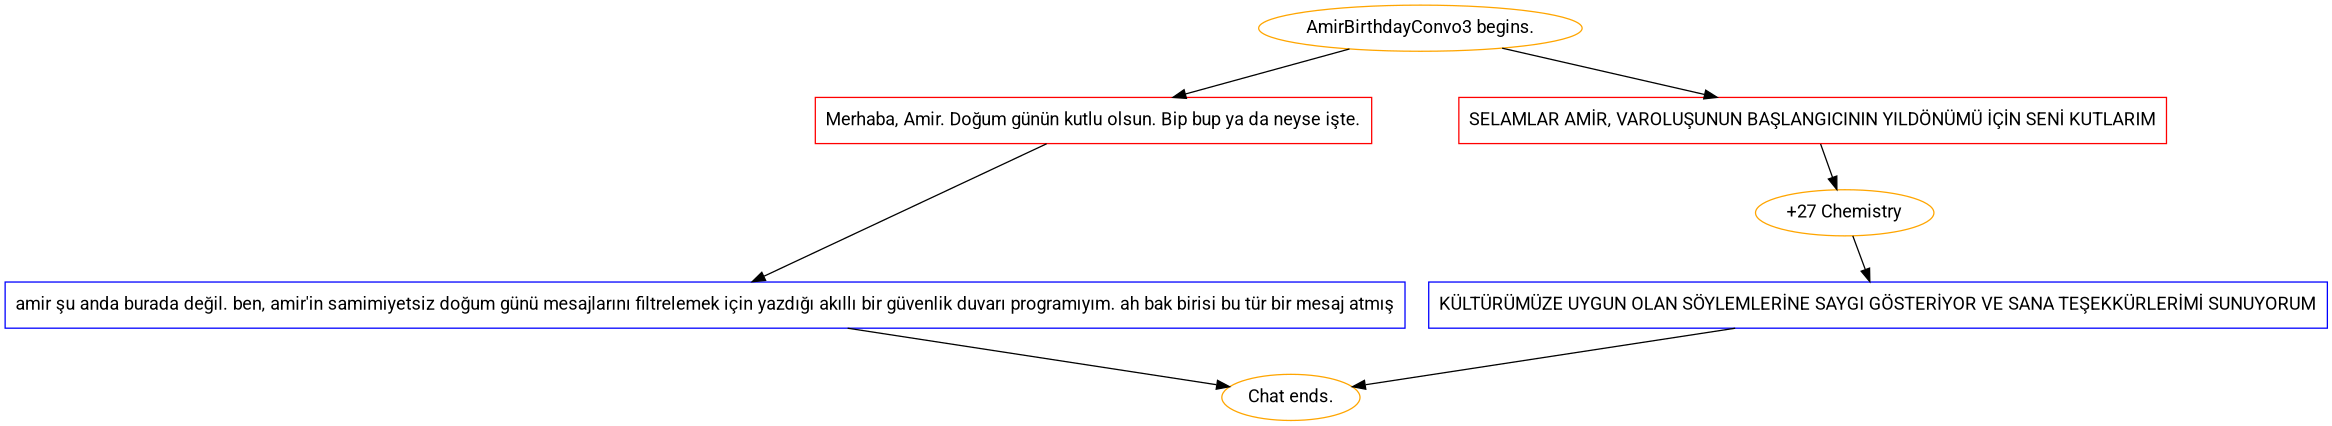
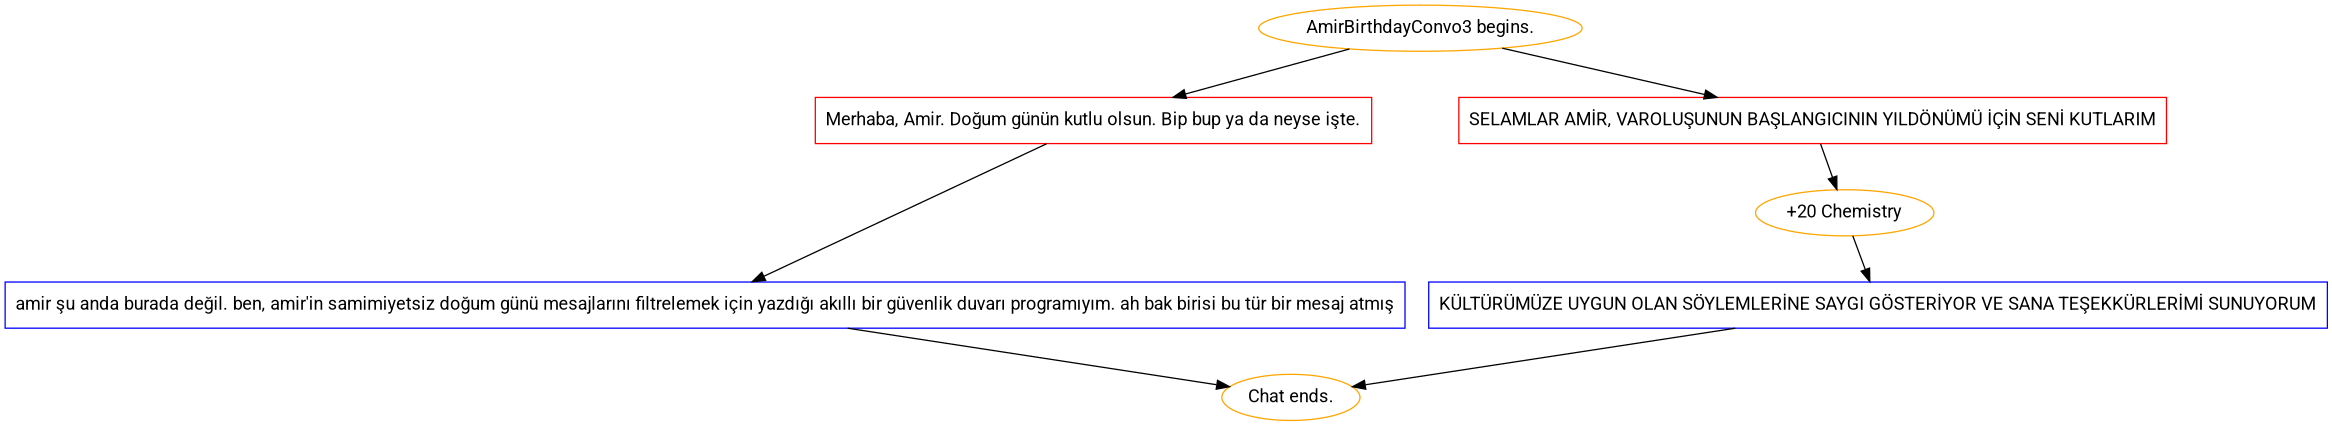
node "+27 Chemistry": label "+27 Chemistry" -> "+20 Chemistry"
